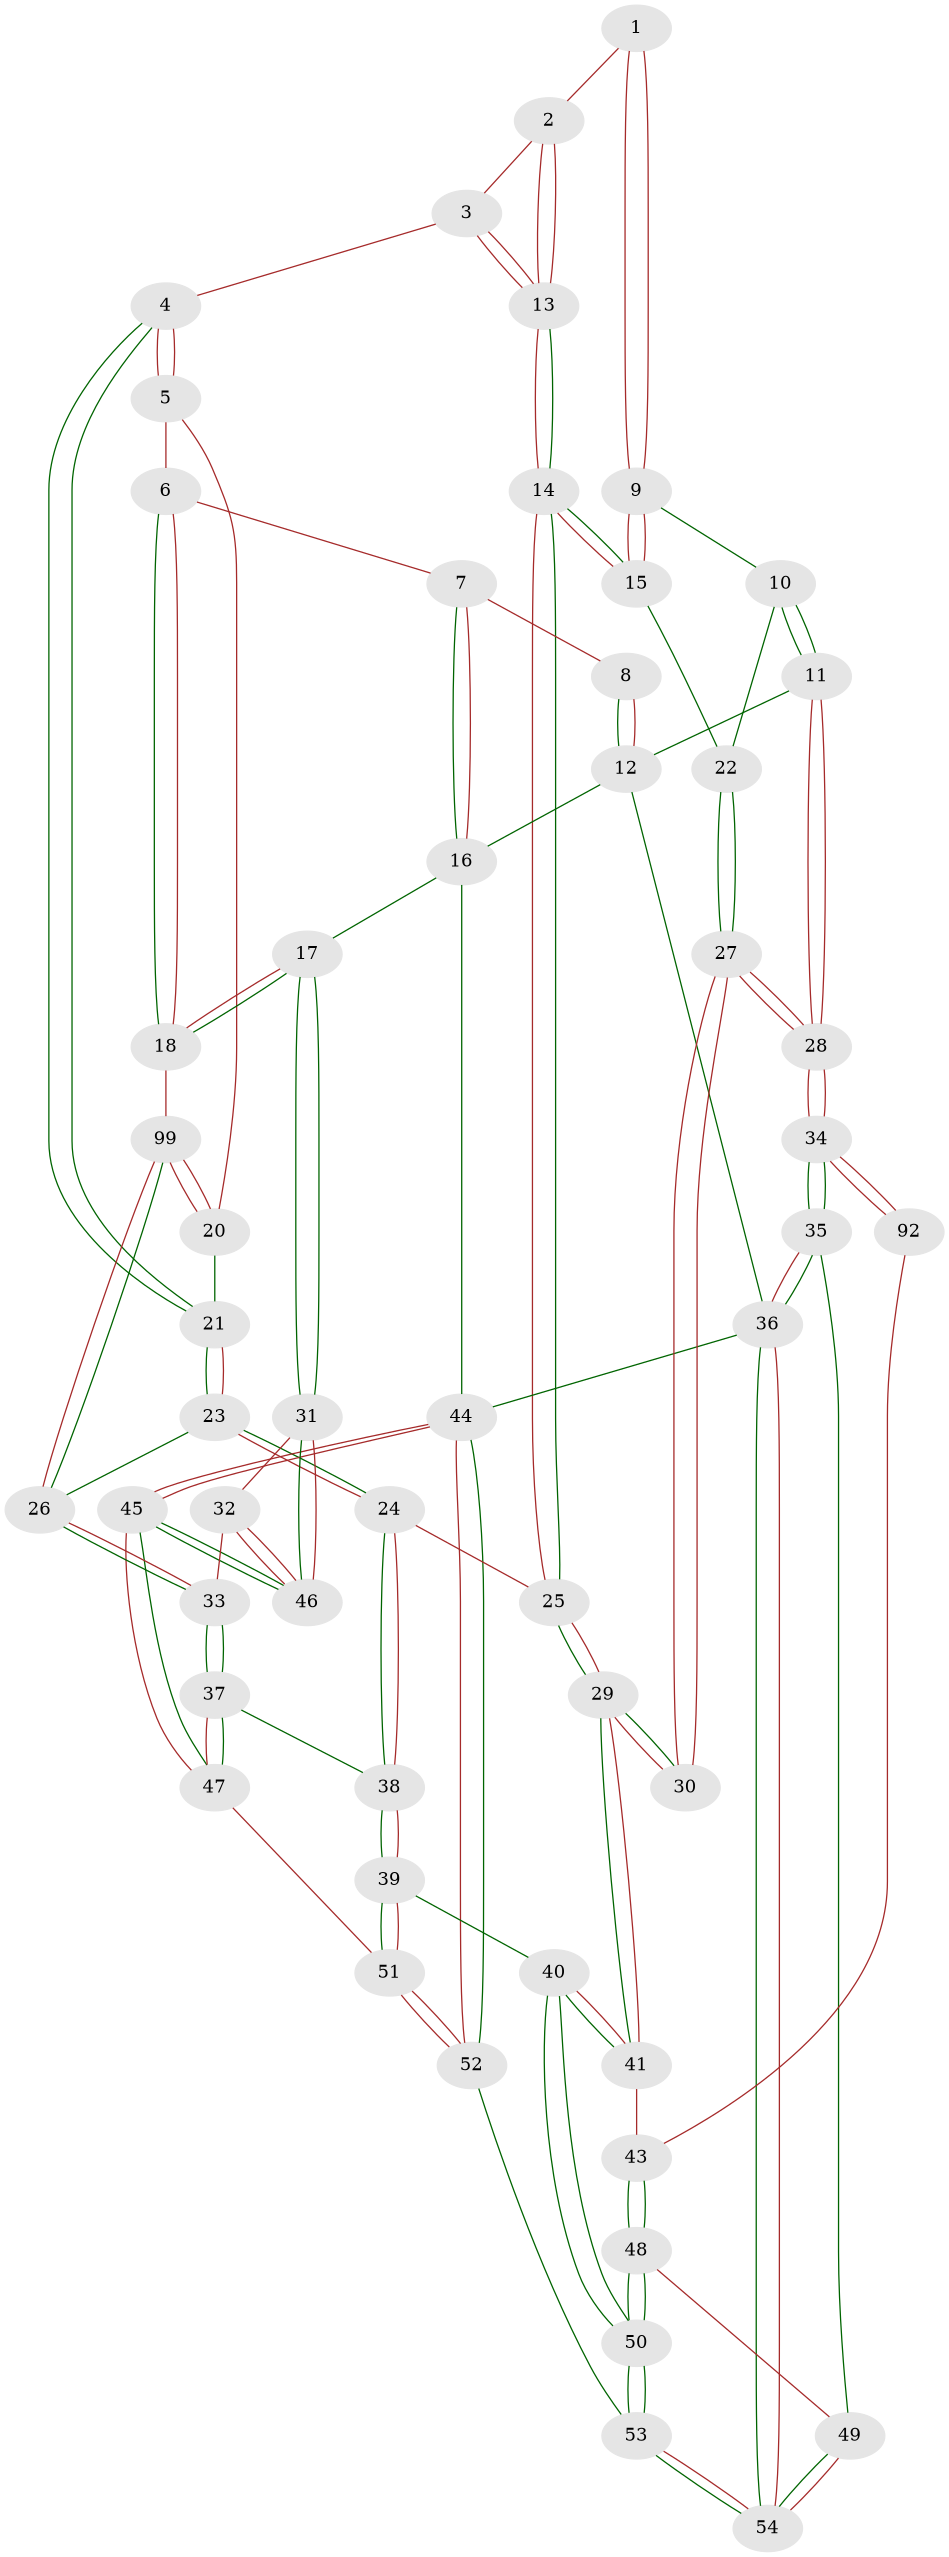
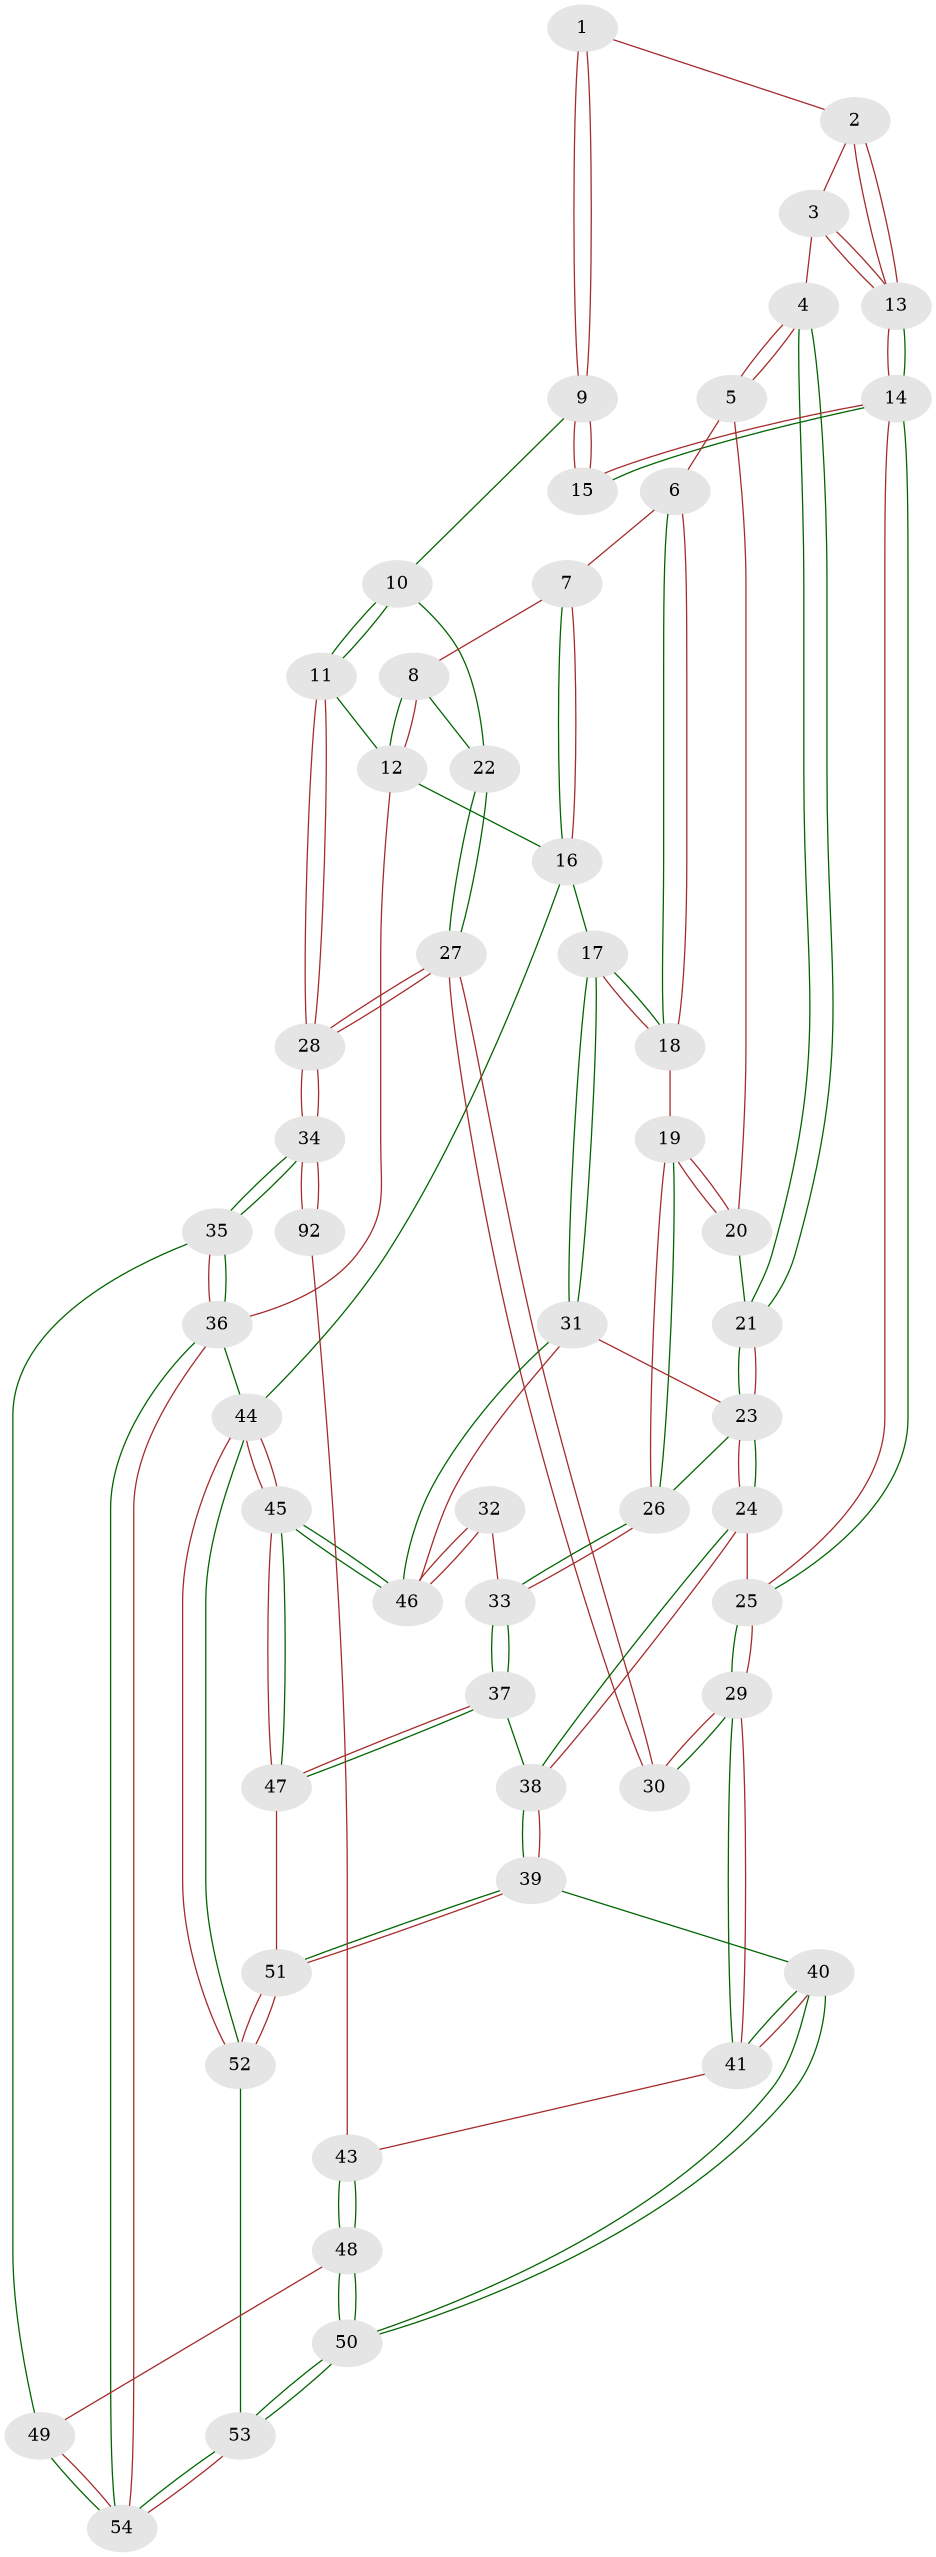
edge "15" -- "22": now "8" -- "22"
edge "12" -- "36": color darkgreen -> brown
node "99": label "99" -> "19"
edge "31" -- "32": now "31" -- "23"
